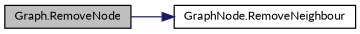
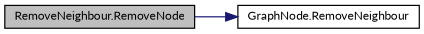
node "Graph.RemoveNode": label "Graph.RemoveNode" -> "RemoveNeighbour.RemoveNode"
